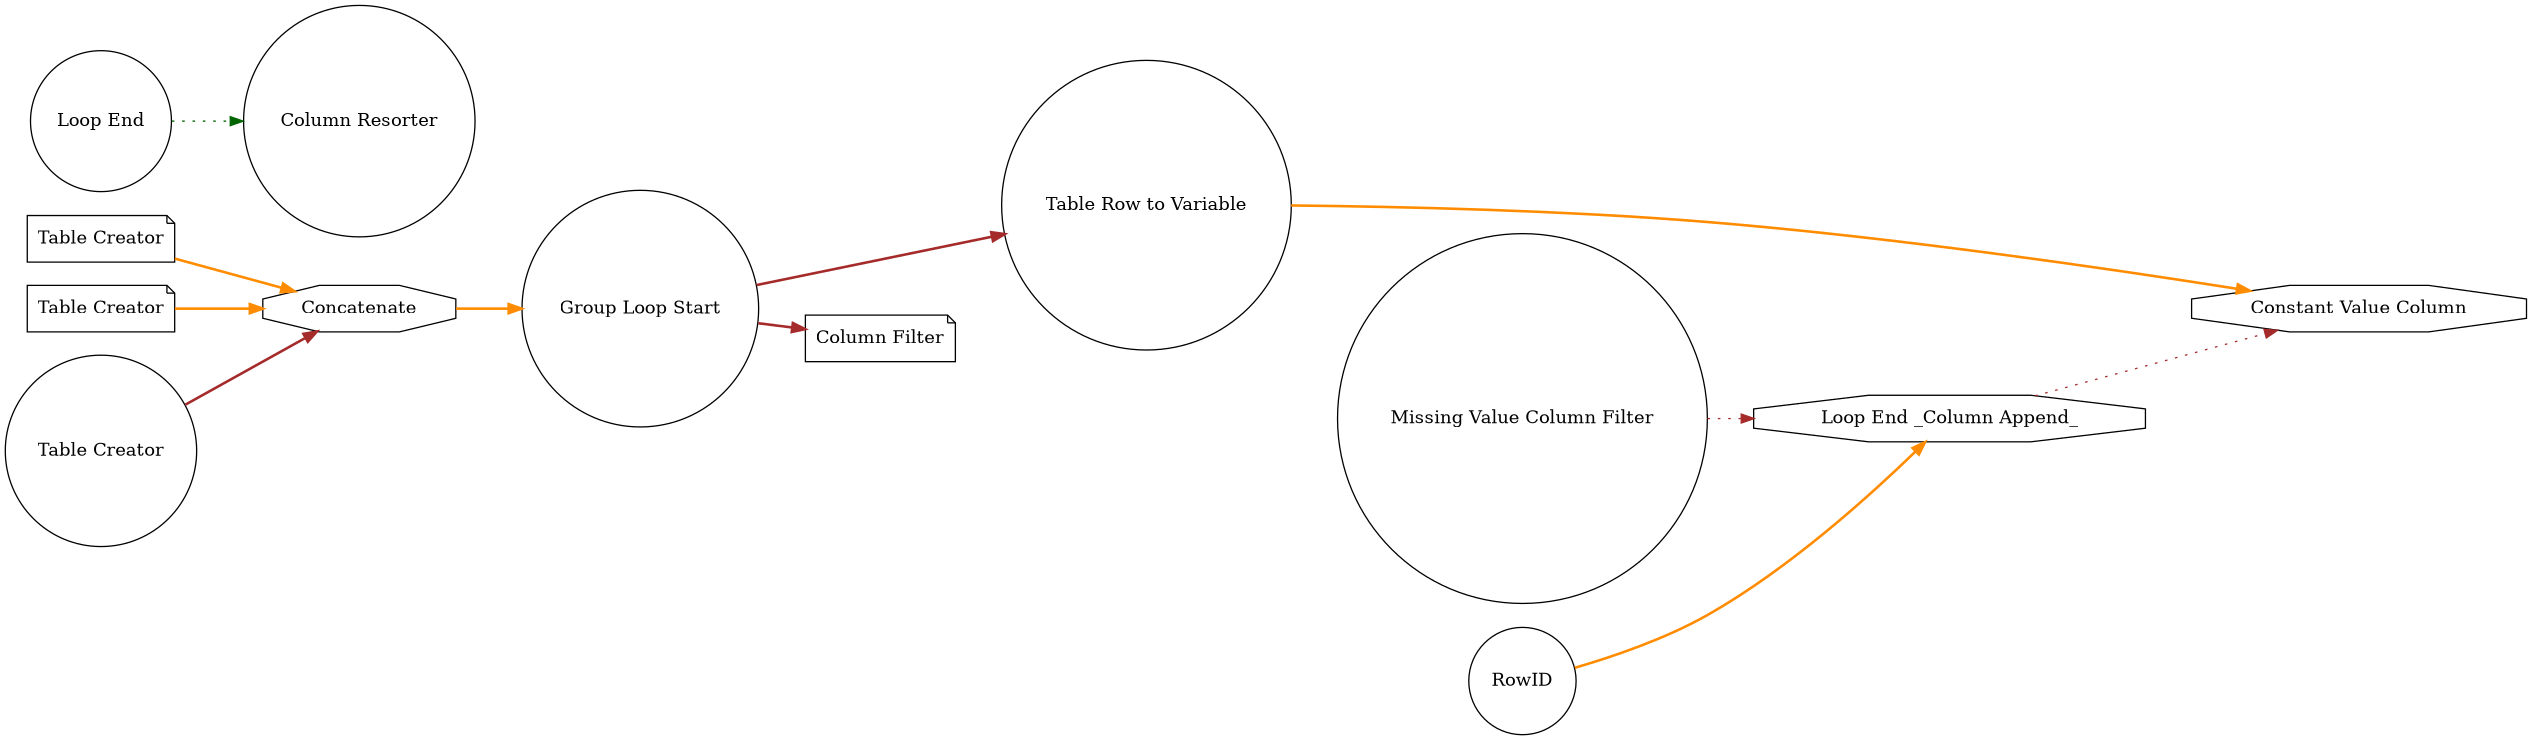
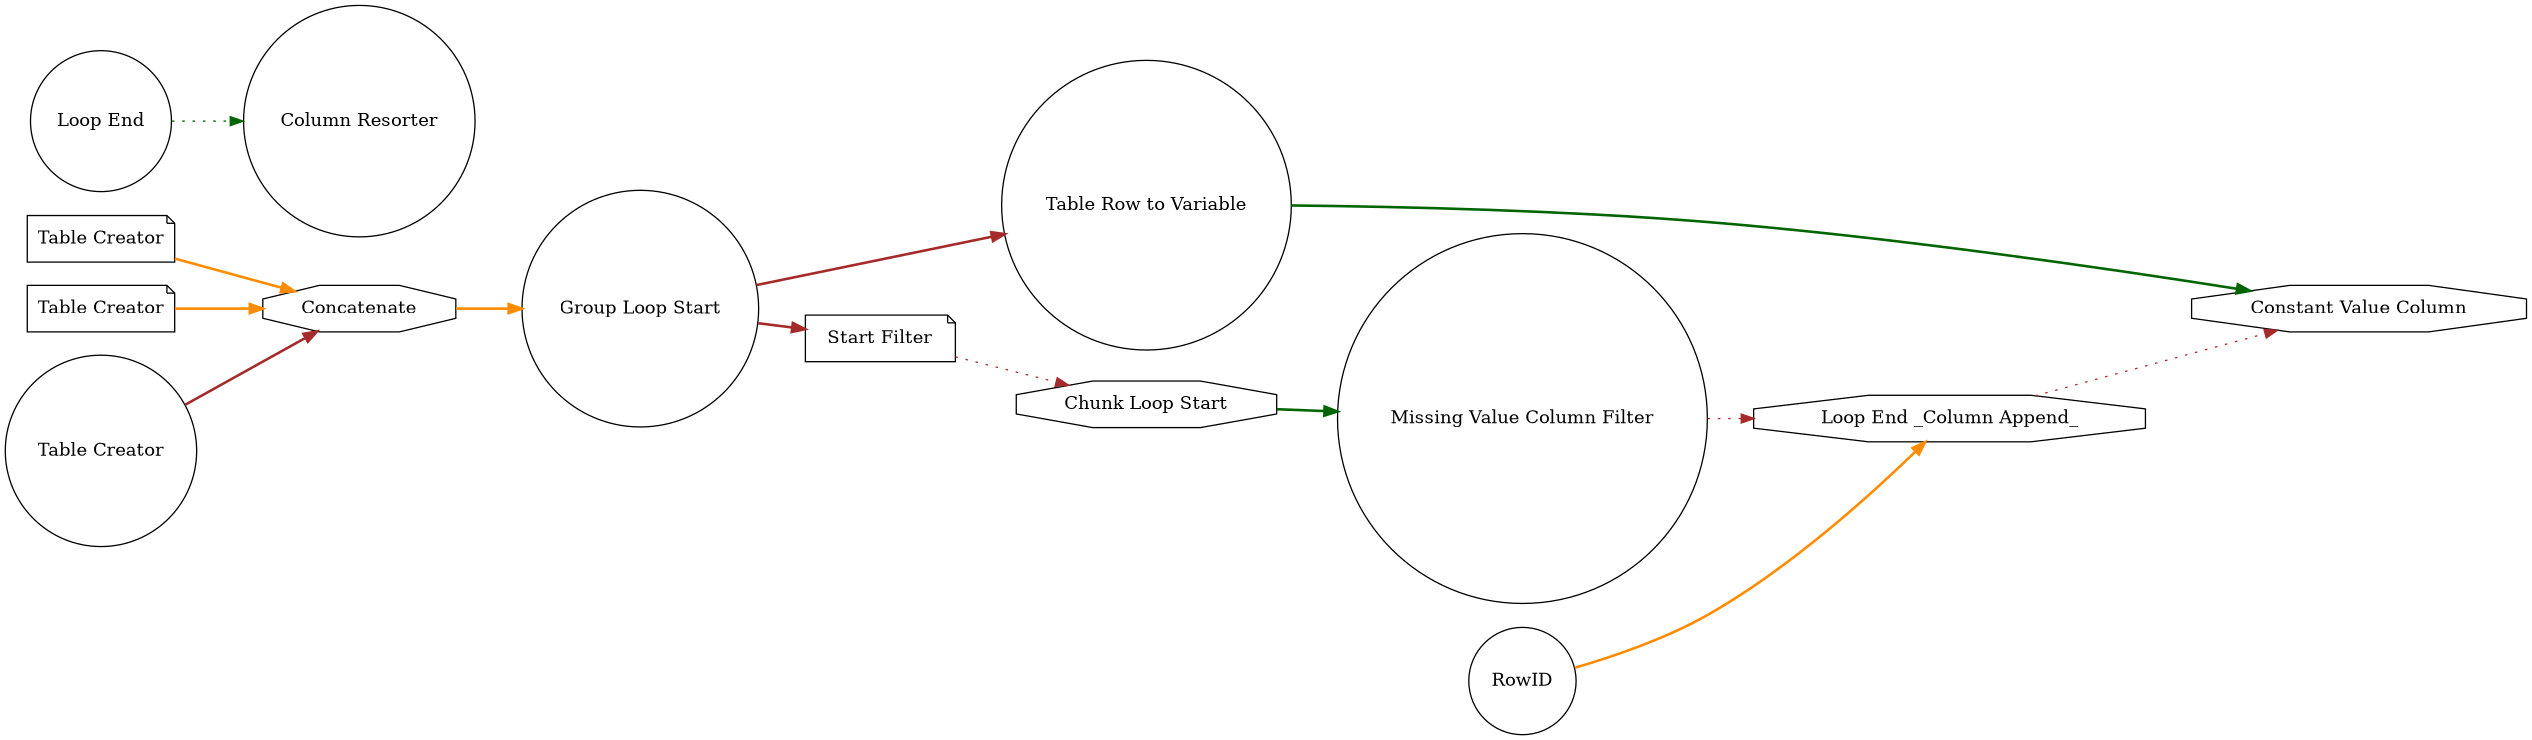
edge "Table Row to Variable" -> "Constant Value Column": color darkorange -> darkgreen
node "Column Filter": label "Column Filter" -> "Start Filter"
node "Chunk Loop Start": added
